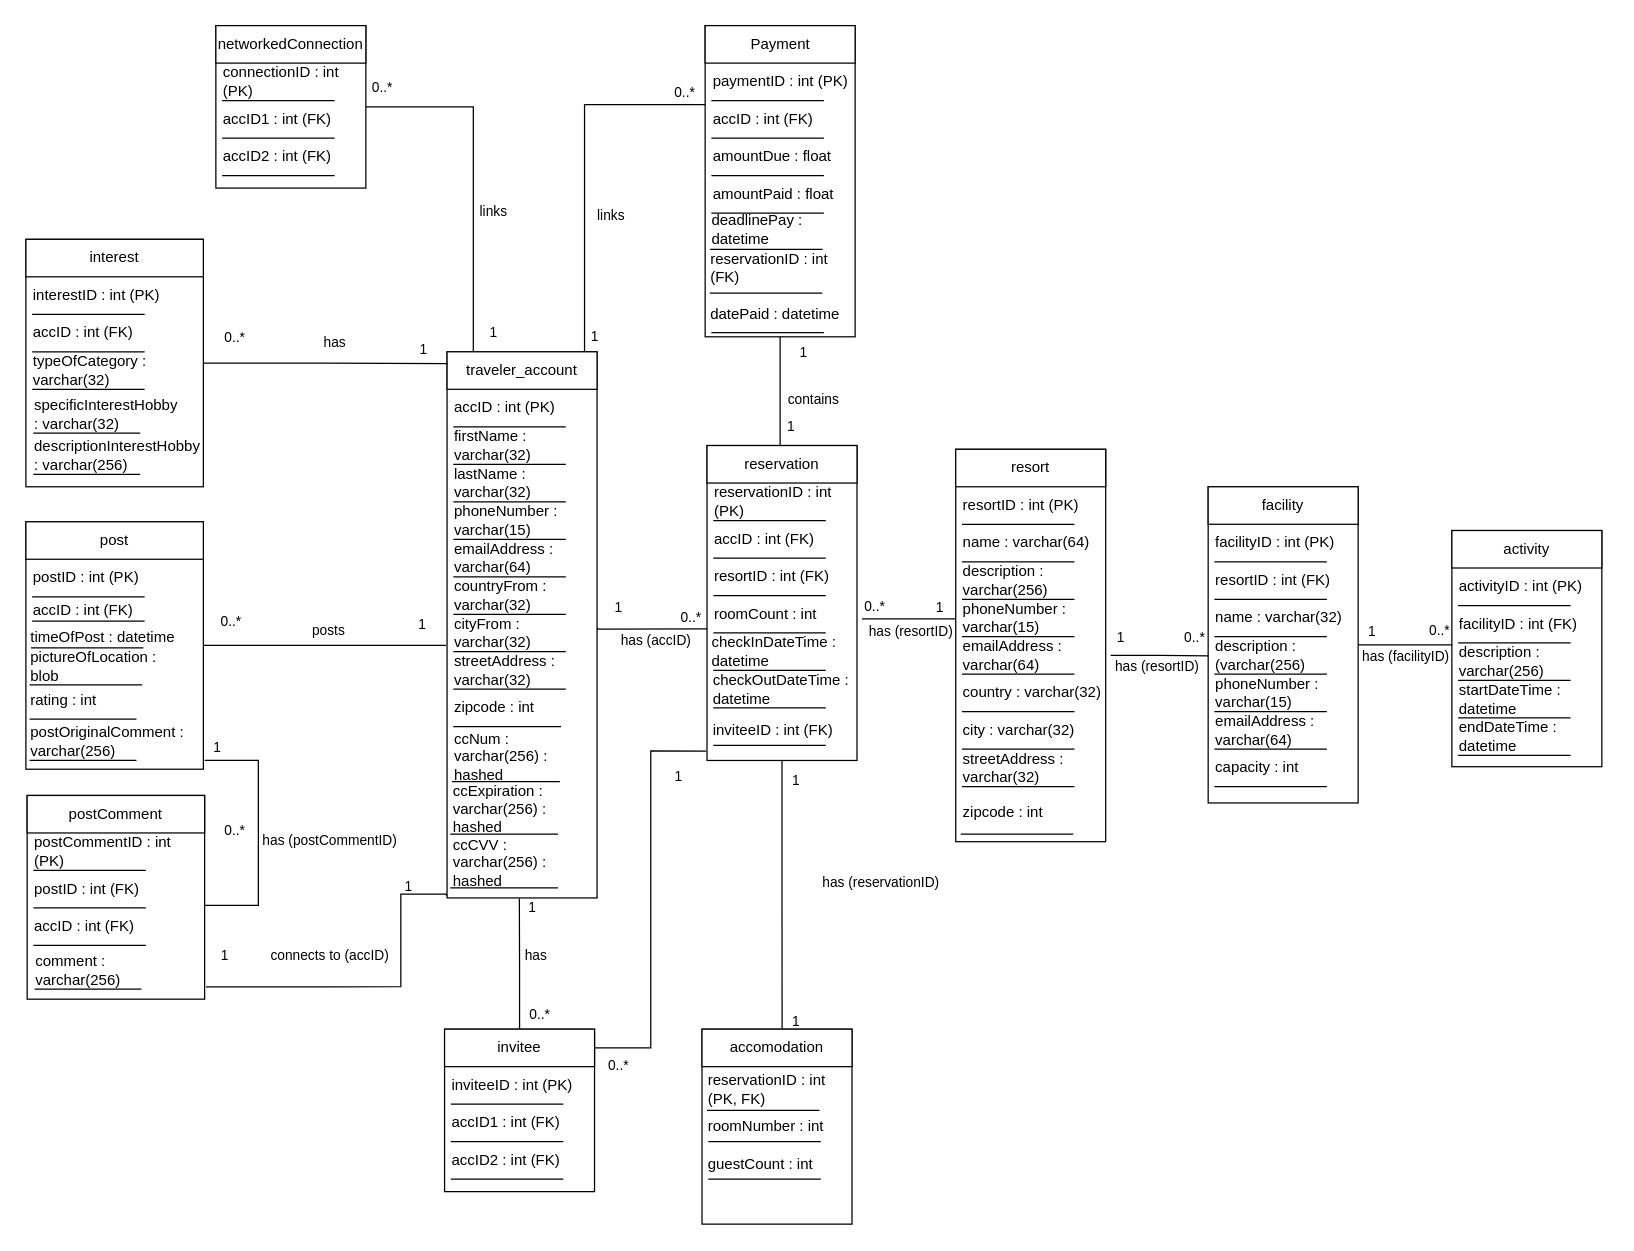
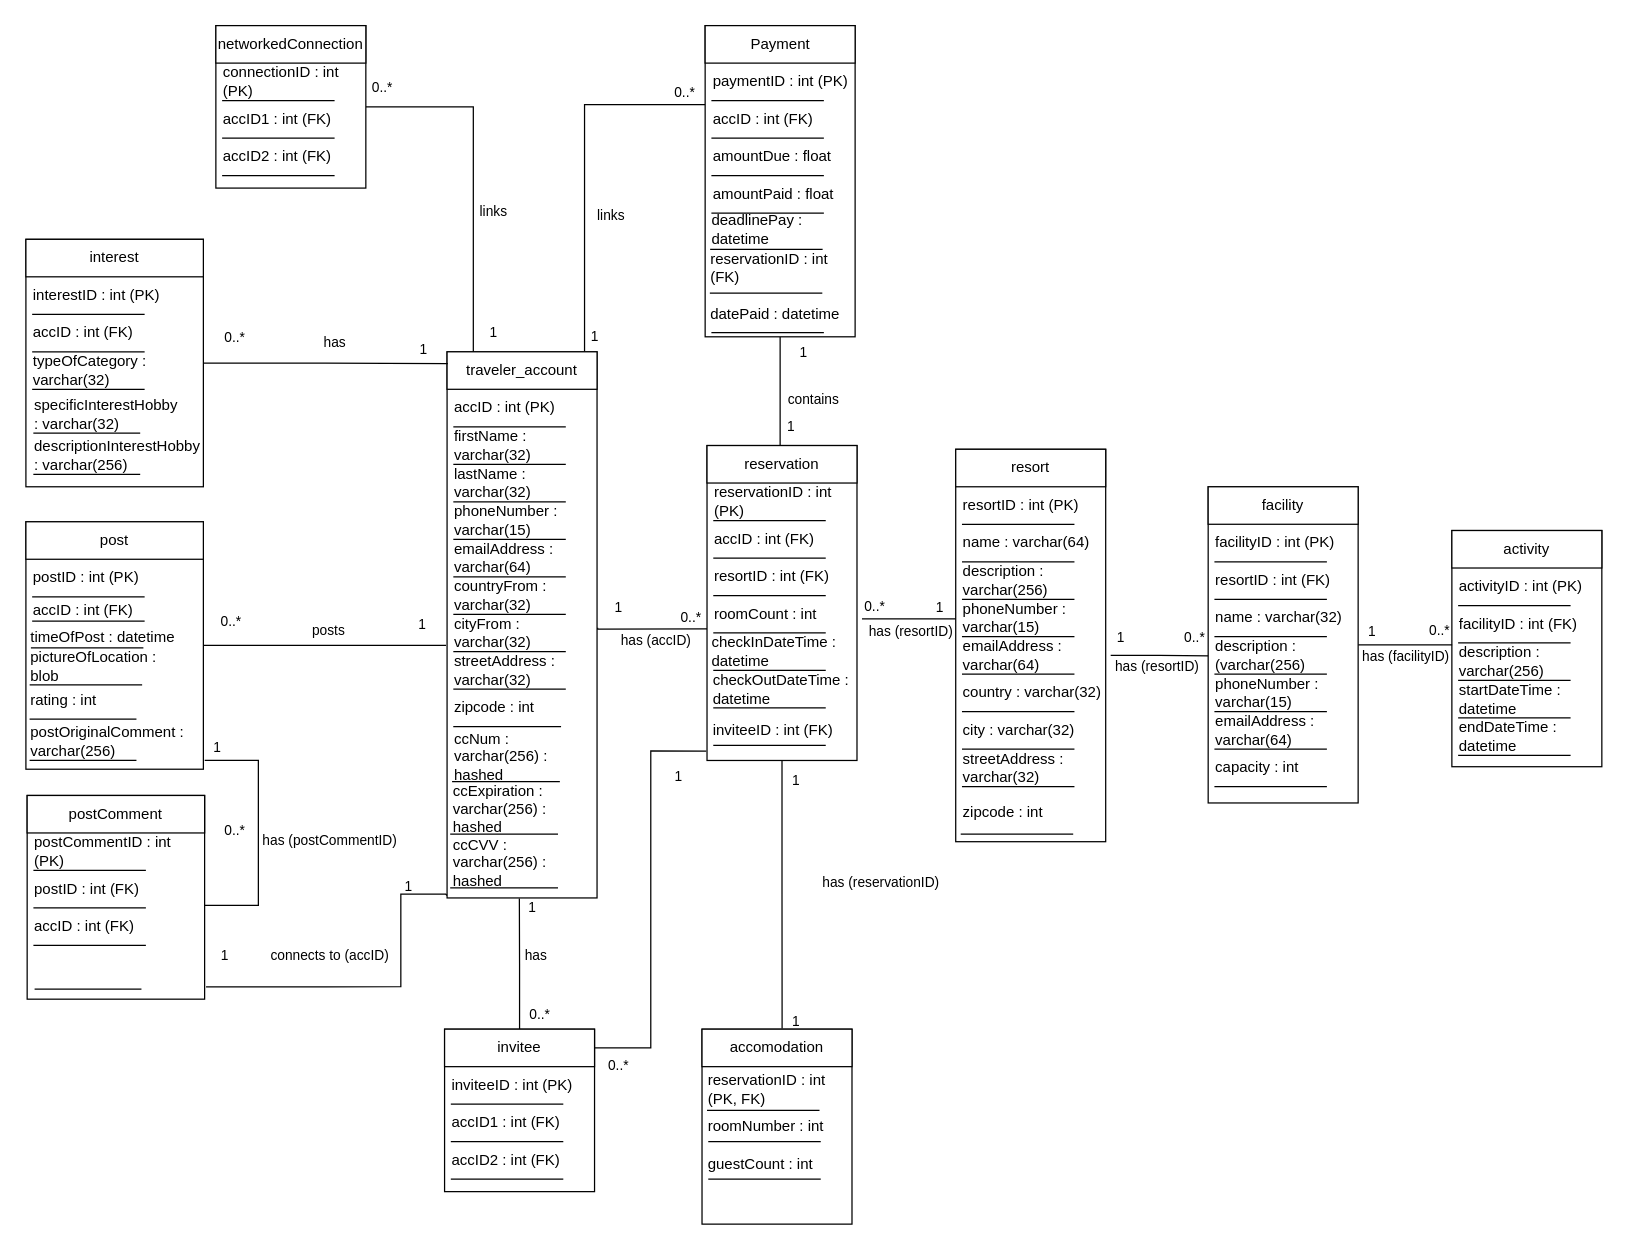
node "comment : varchar(256)": removed
